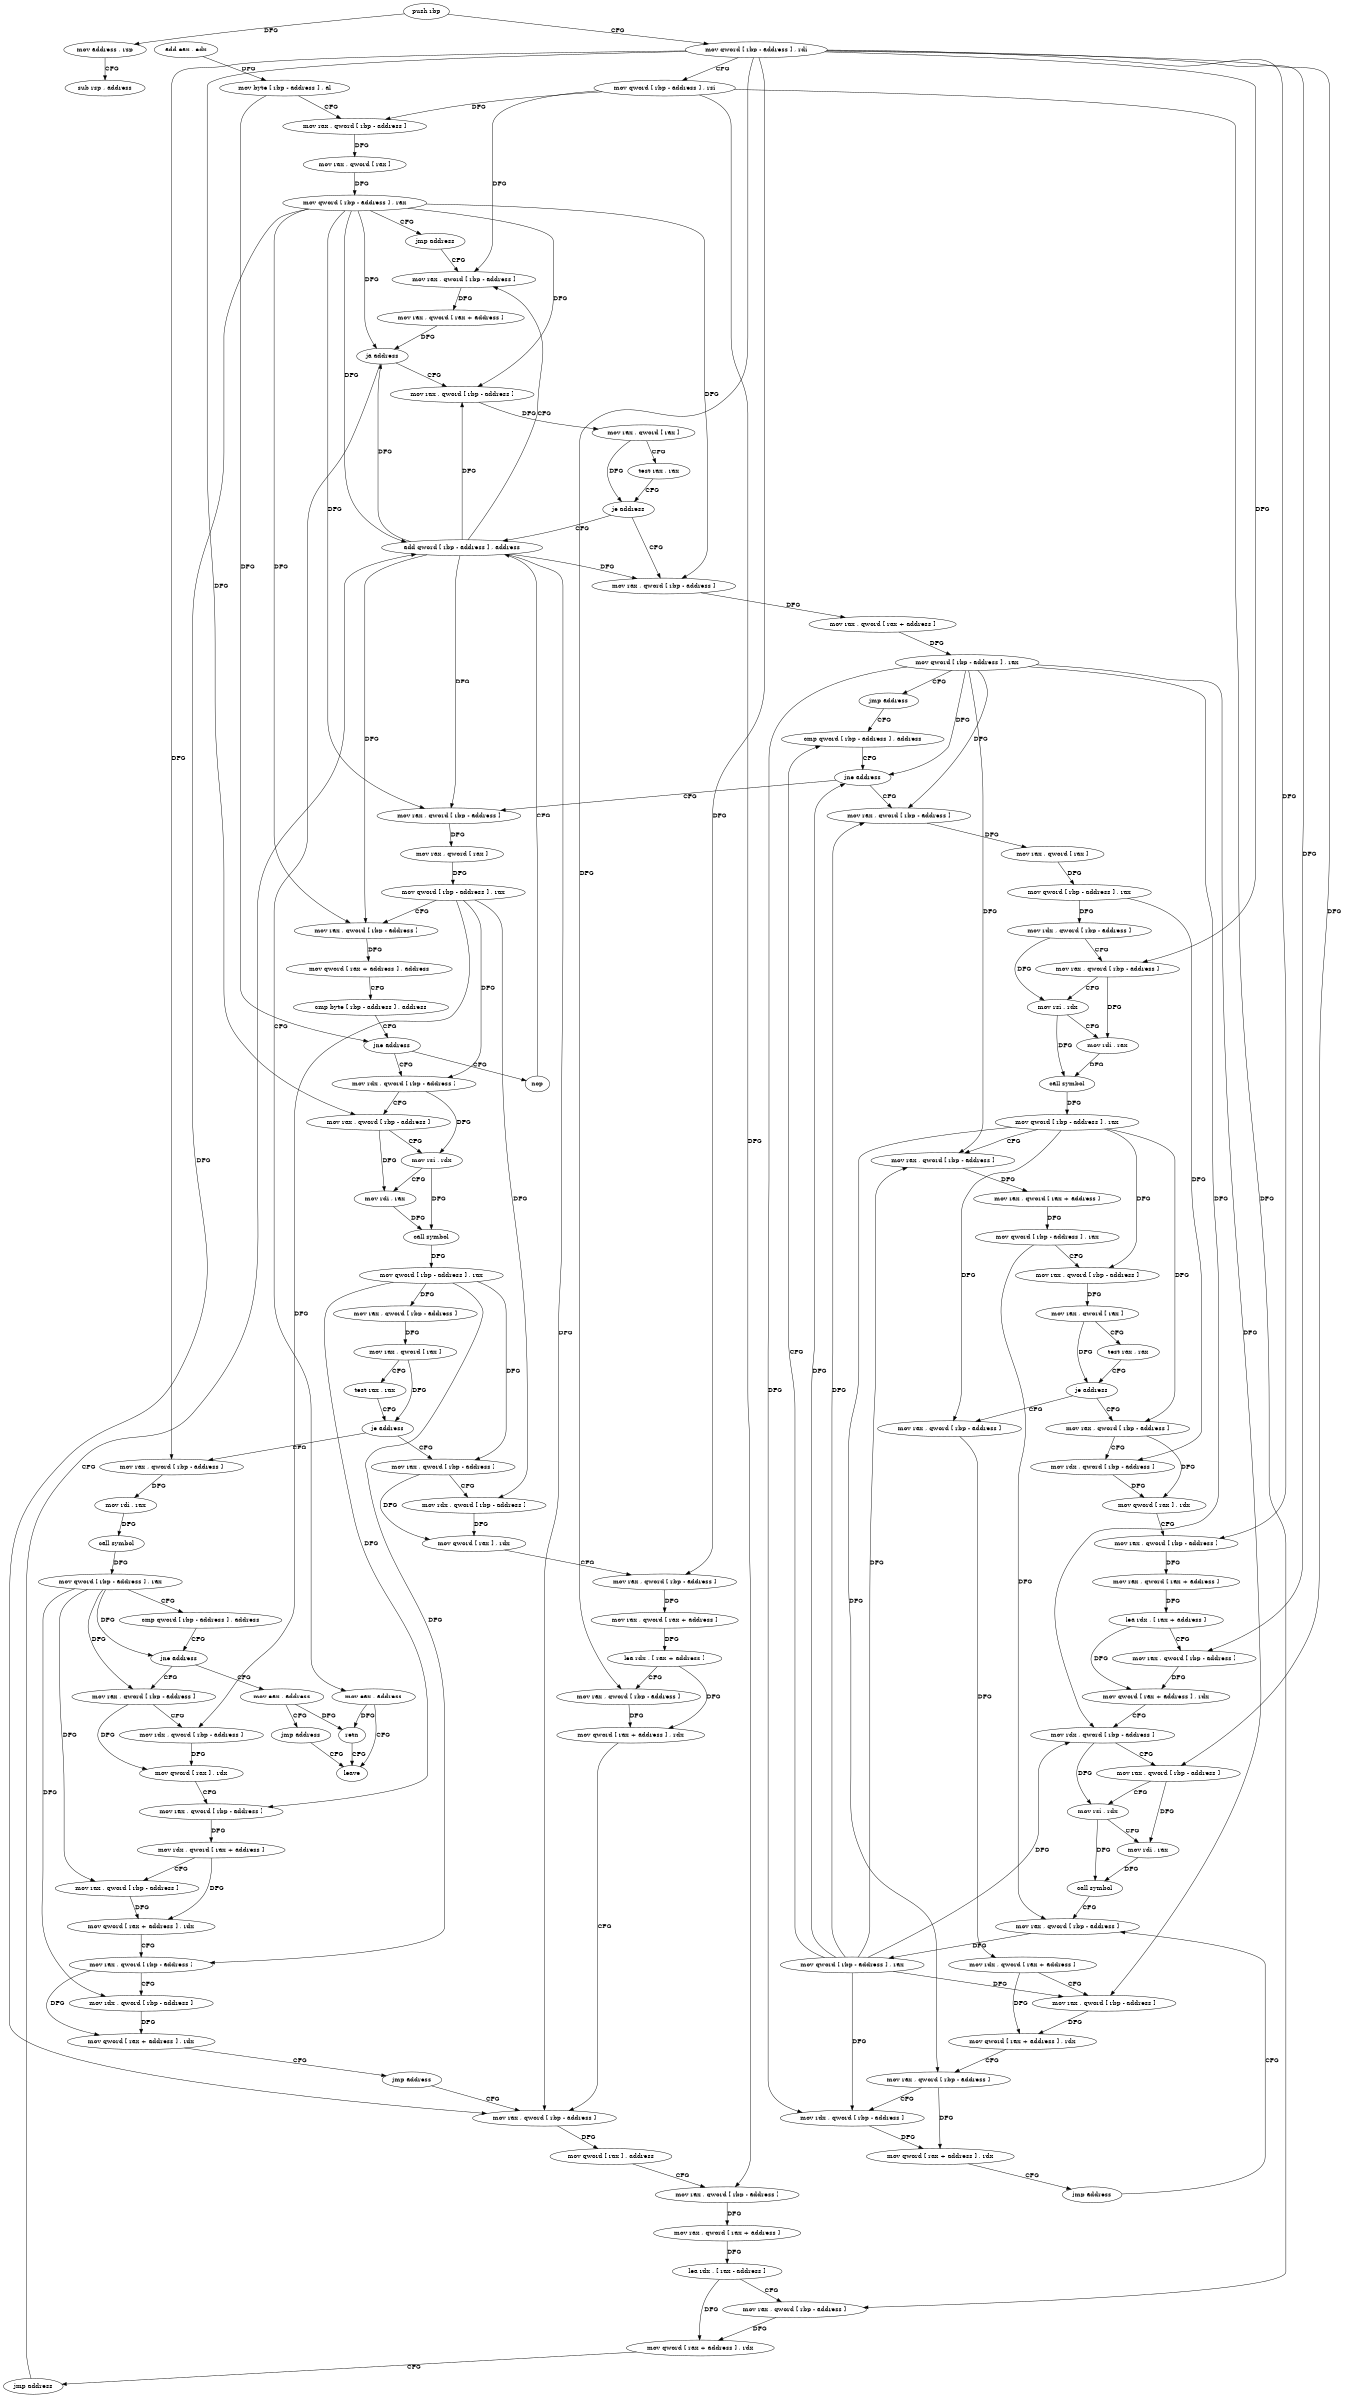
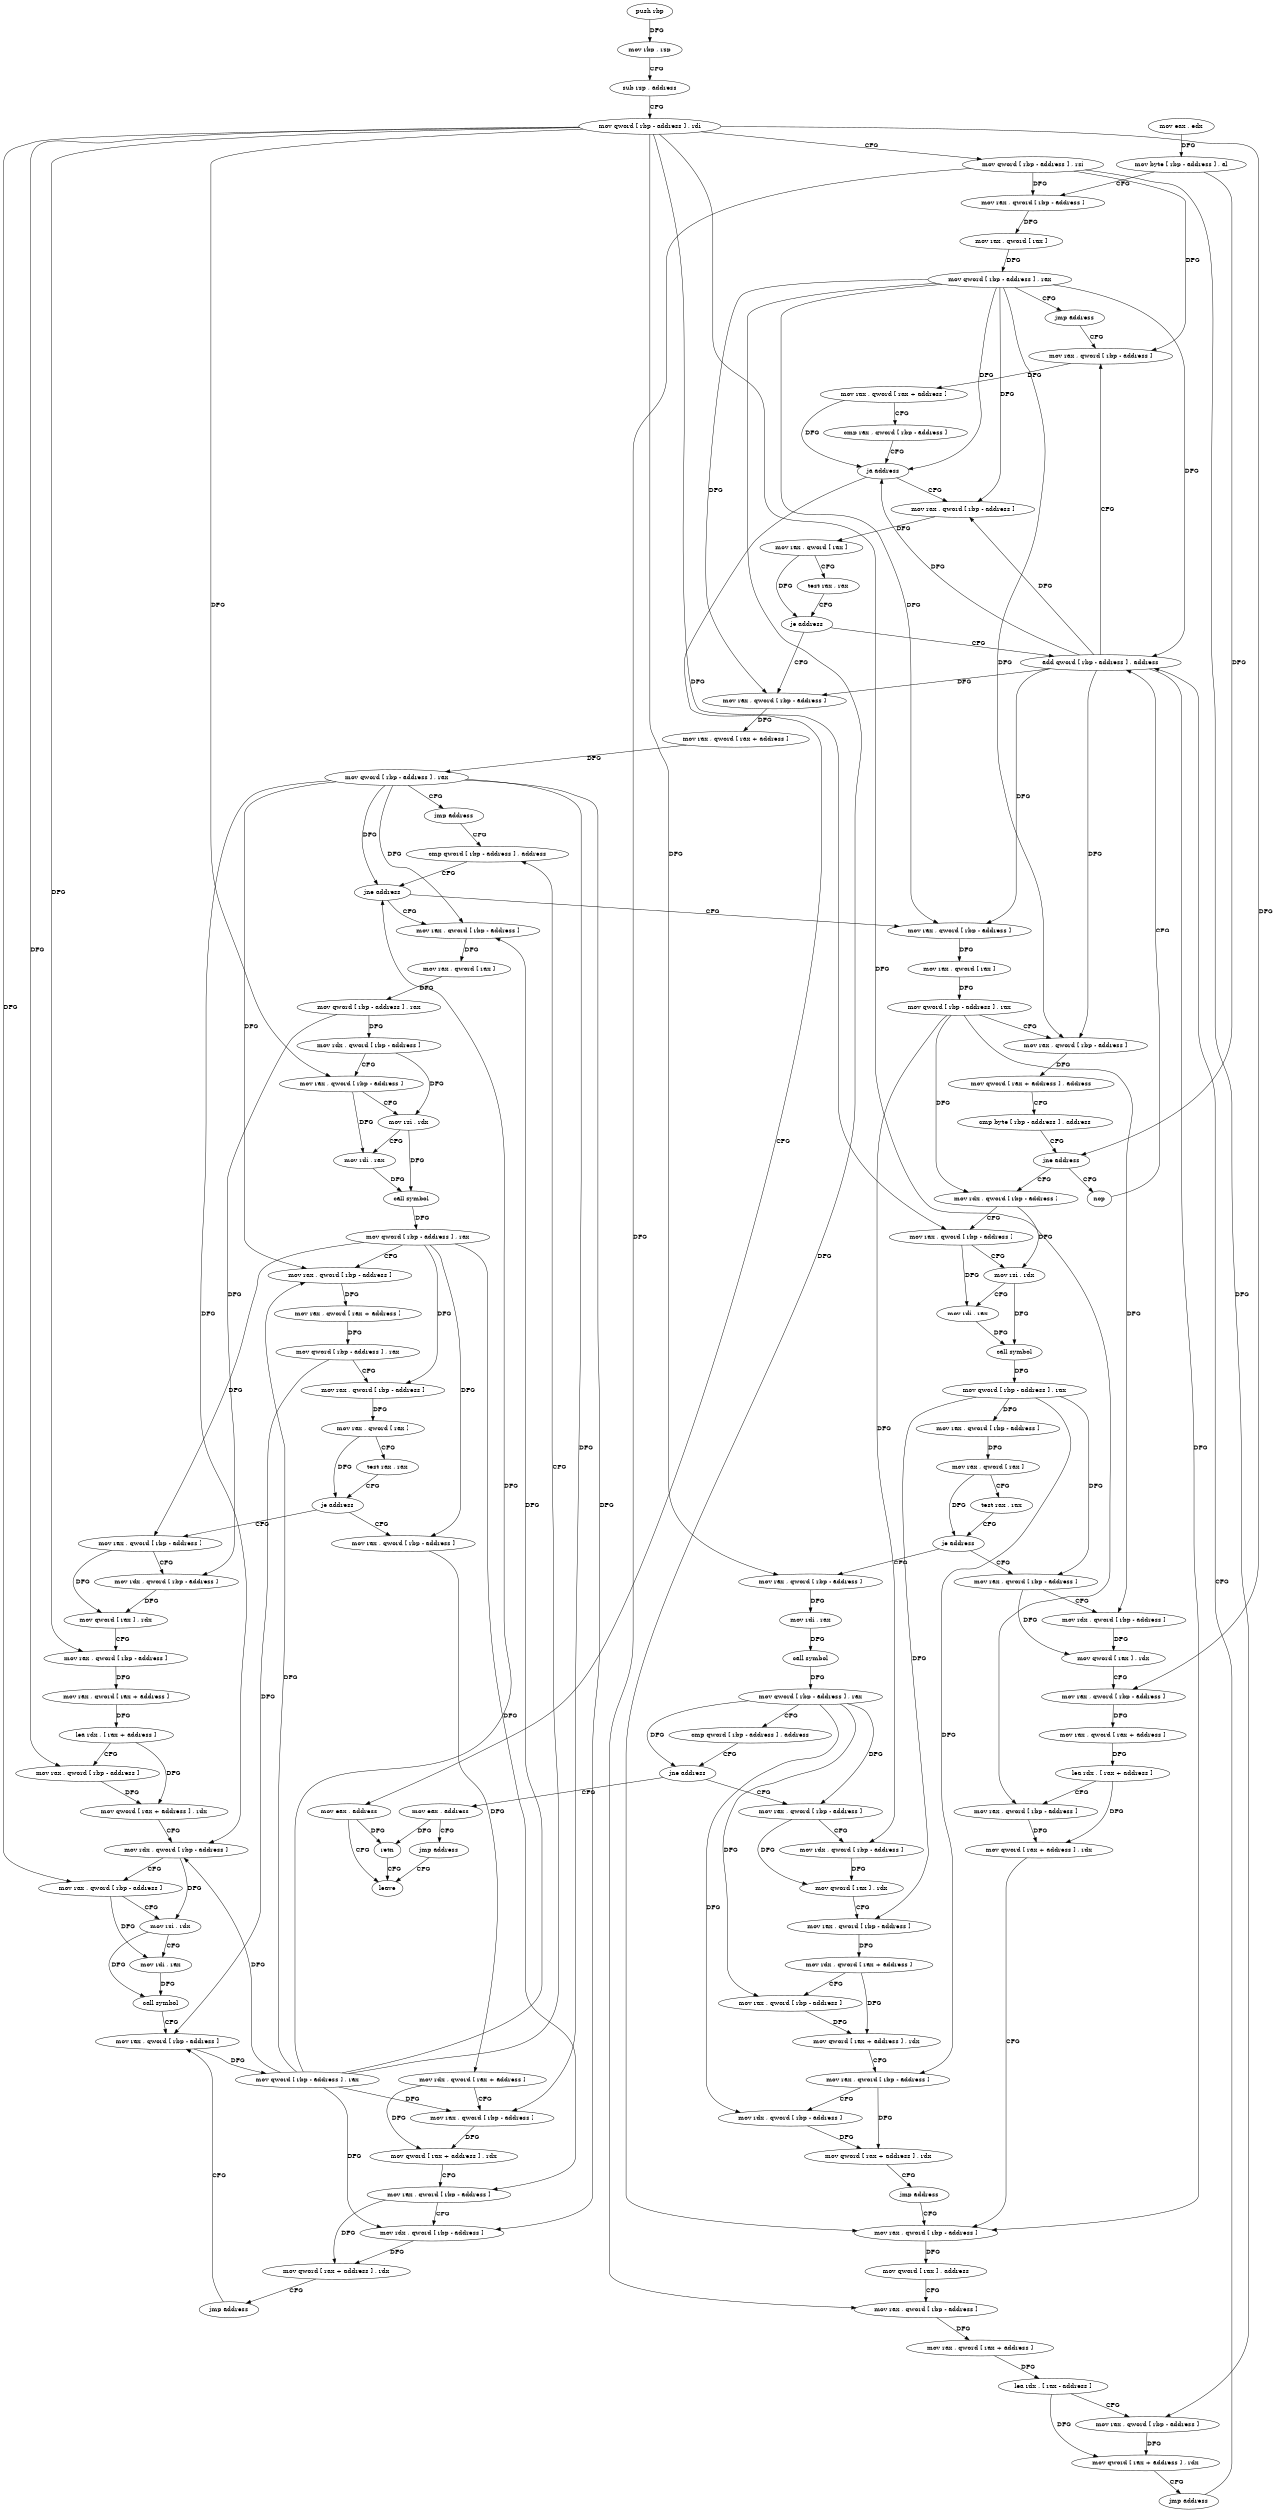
edge "push rbp" -> "mov qword [ rbp - address ] , rdi": now "sub rsp , address" -> "mov qword [ rbp - address ] , rdi"
node "mov address , rsp": label "mov address , rsp" -> "mov rbp , rsp"
node "add eax , edx": label "add eax , edx" -> "mov eax , edx"
node "cmp rax , qword [ rbp - address ]": added
